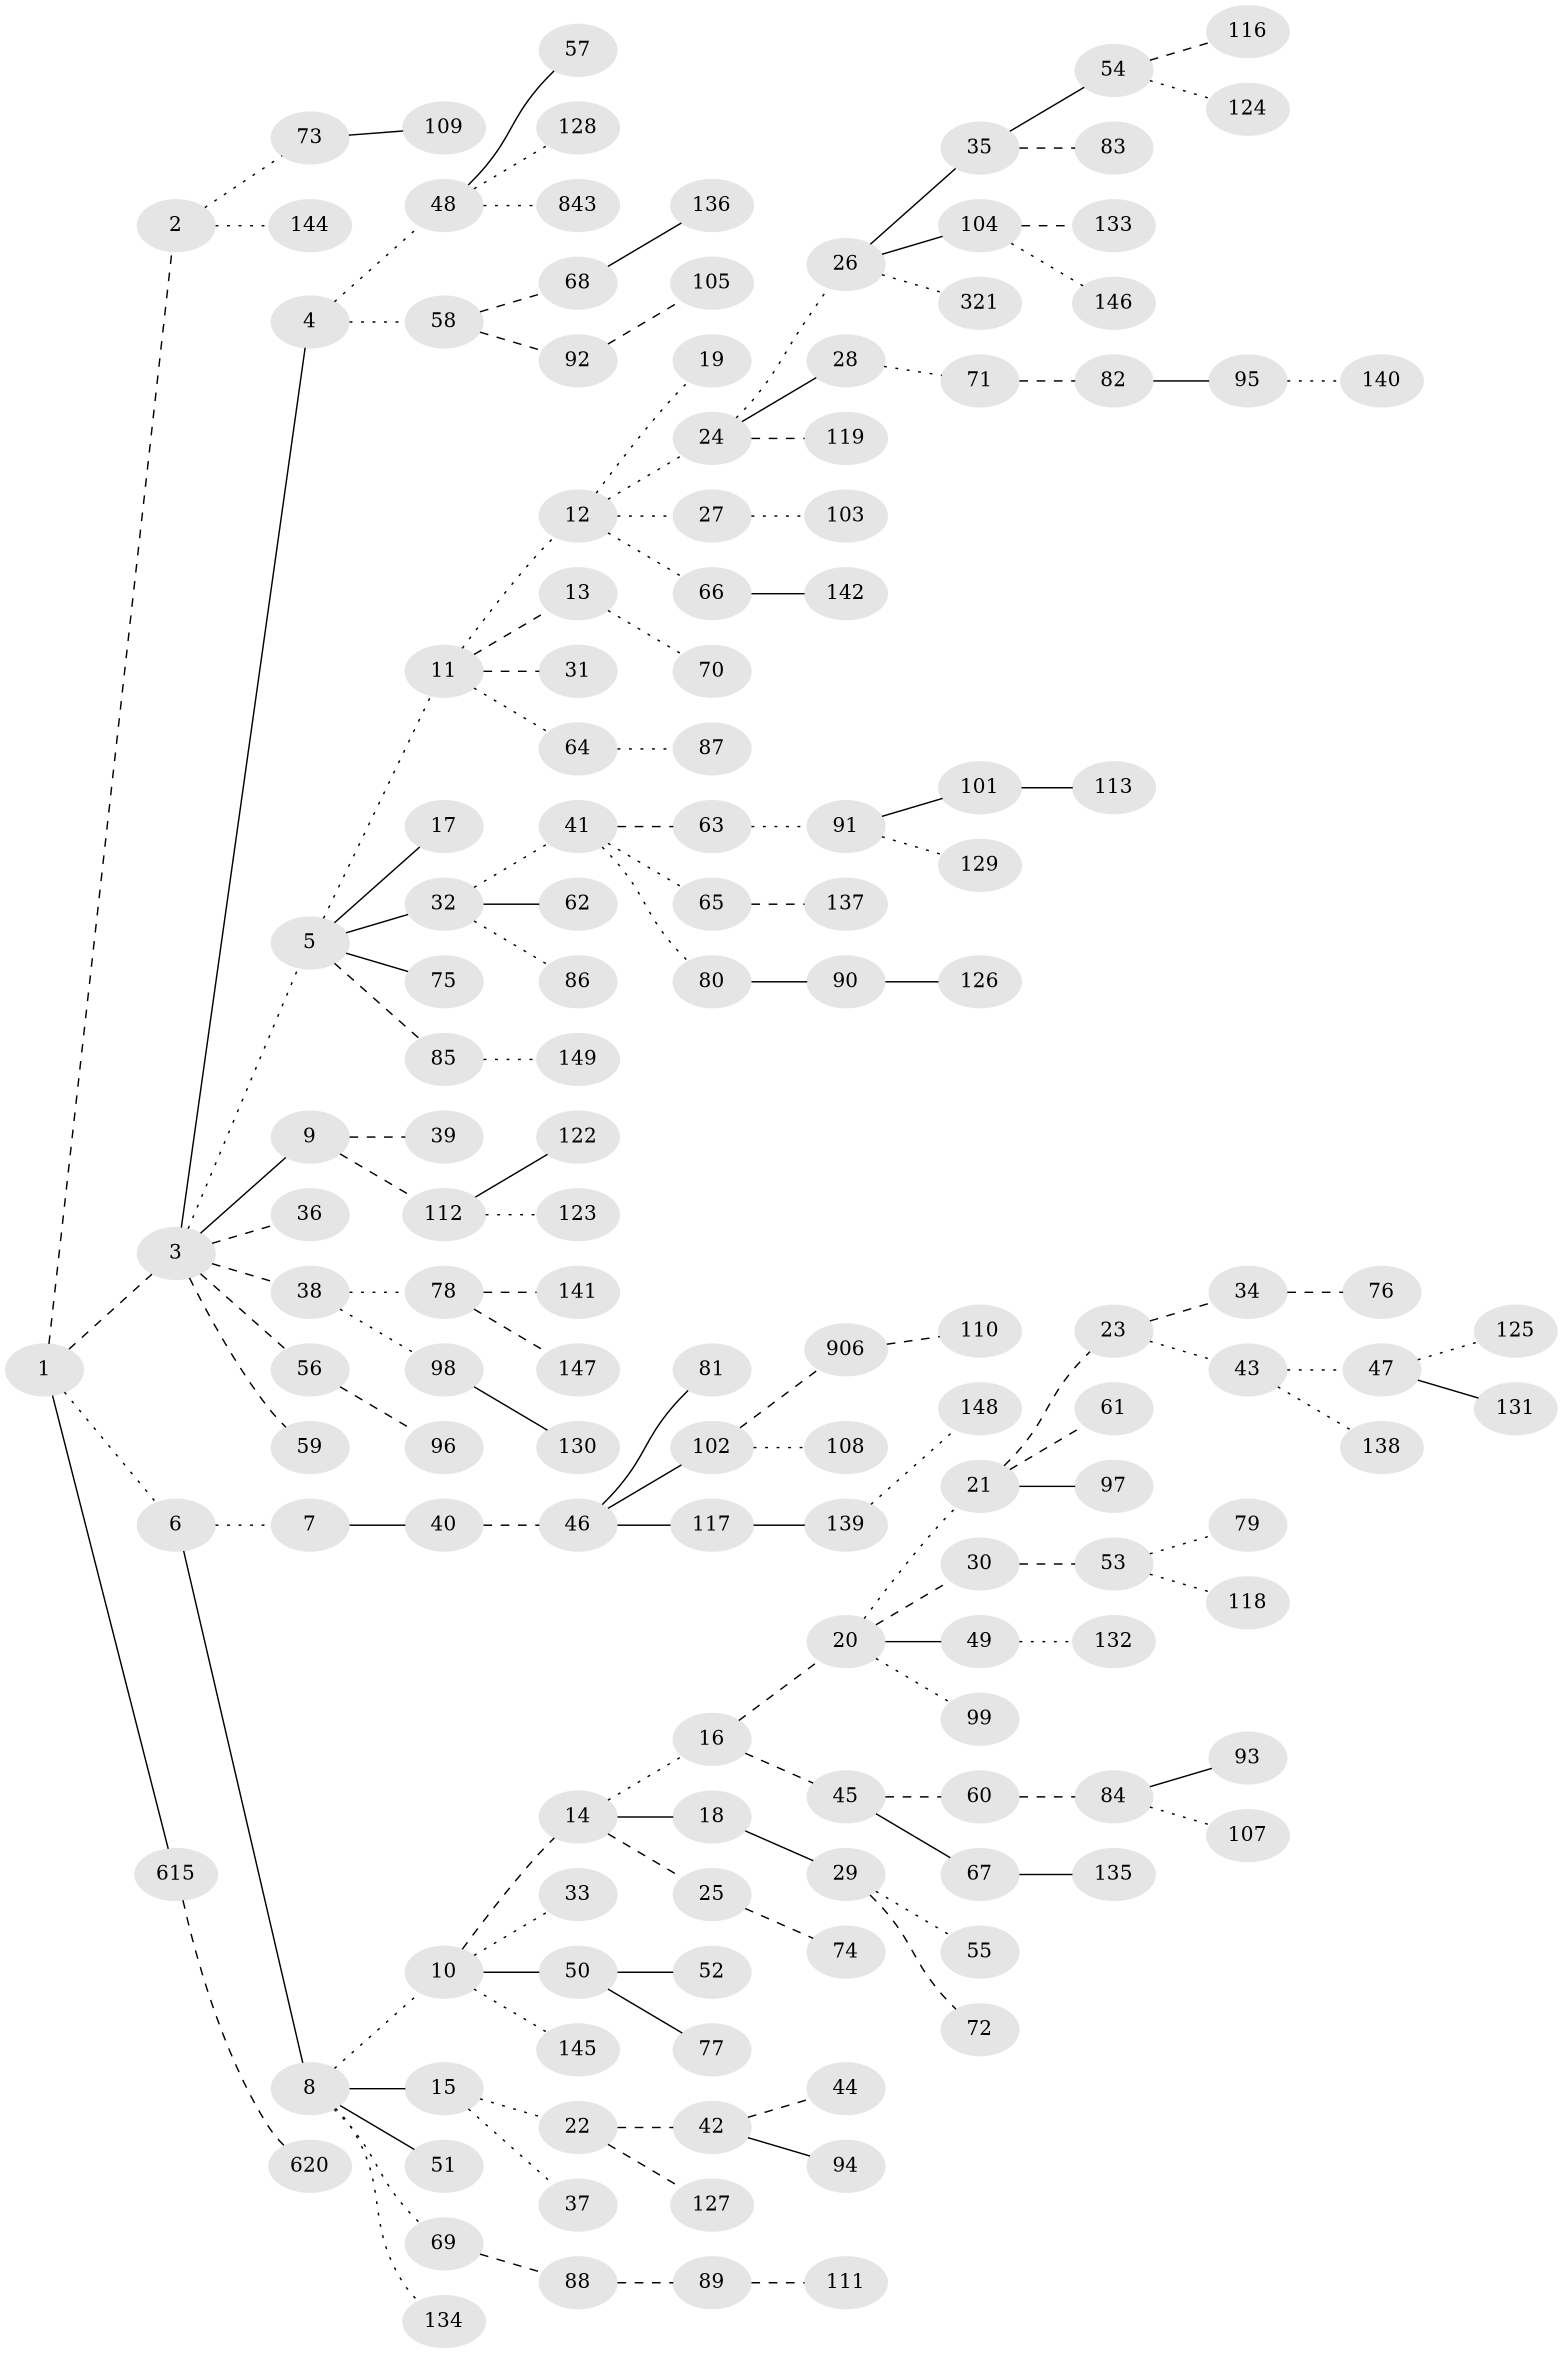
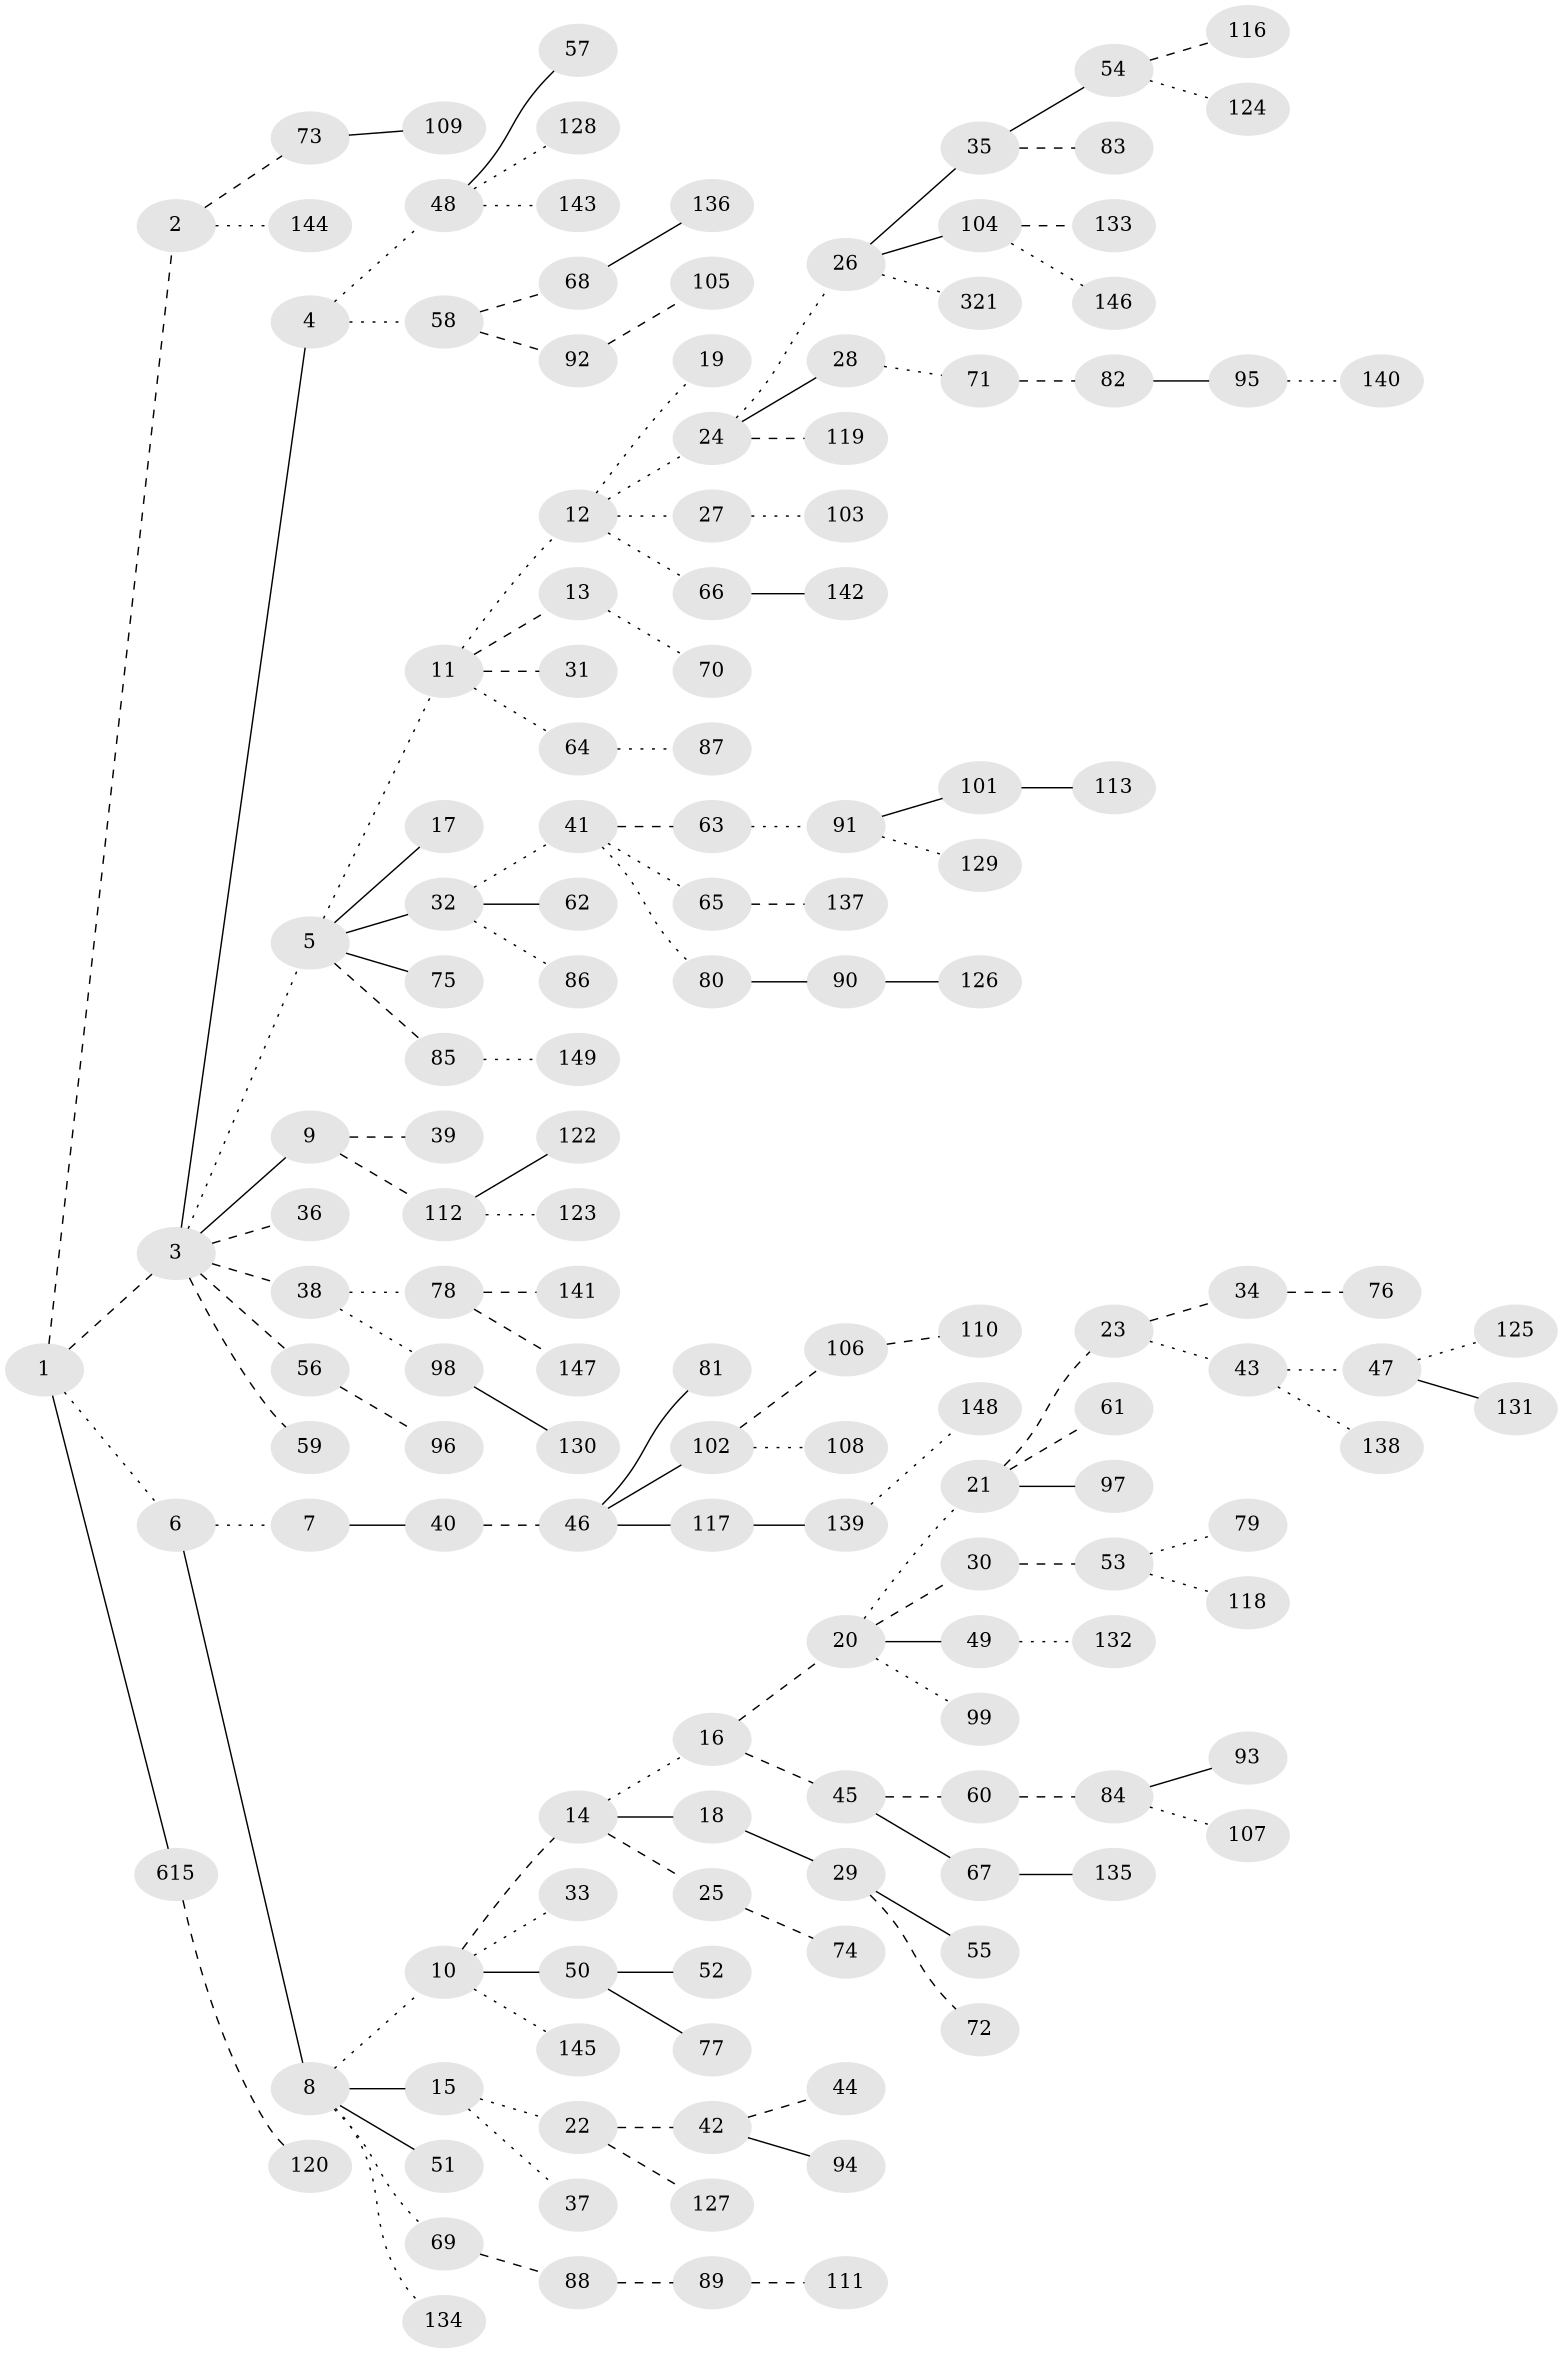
edge "73" -- "2": style dotted -> dashed
node "843": label "843" -> "143"
node "906": label "906" -> "106"
edge "29" -- "55": style dotted -> solid
node "620": label "620" -> "120"
